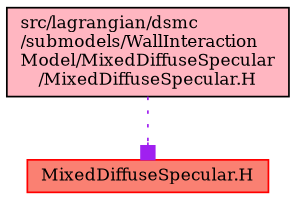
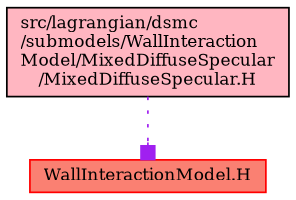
node "MixedDiffuseSpecular.H": label "MixedDiffuseSpecular.H" -> "WallInteractionModel.H"
